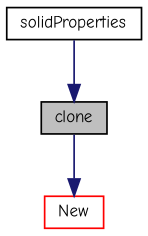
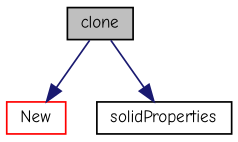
edge "solidProperties" -> "clone": reversed
